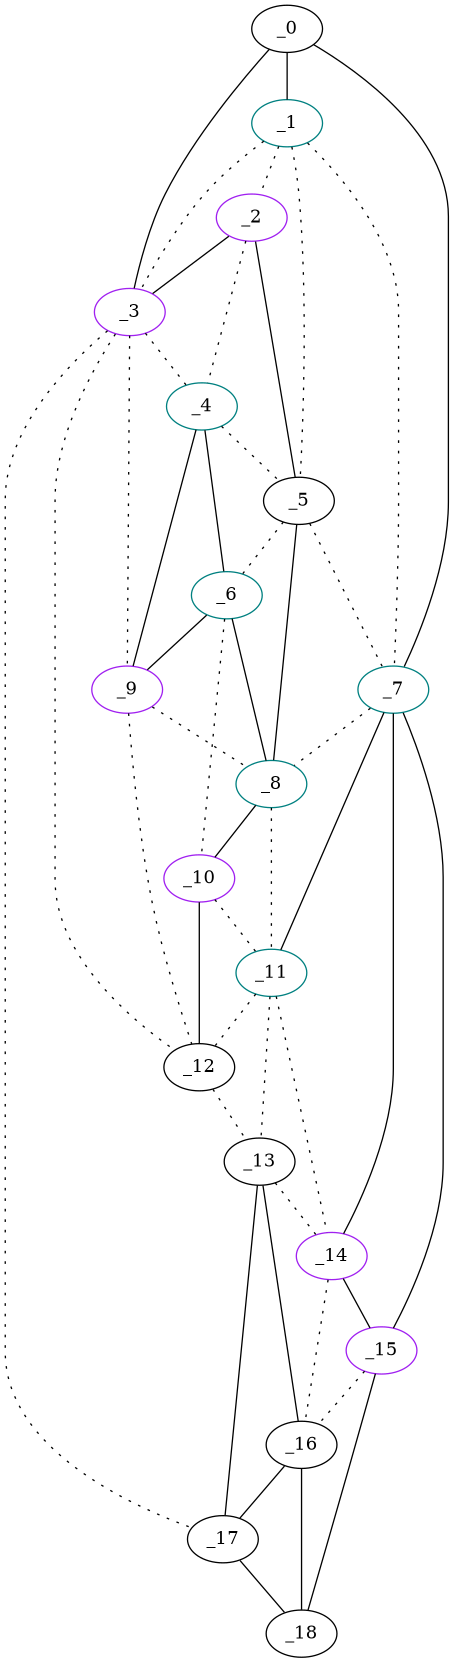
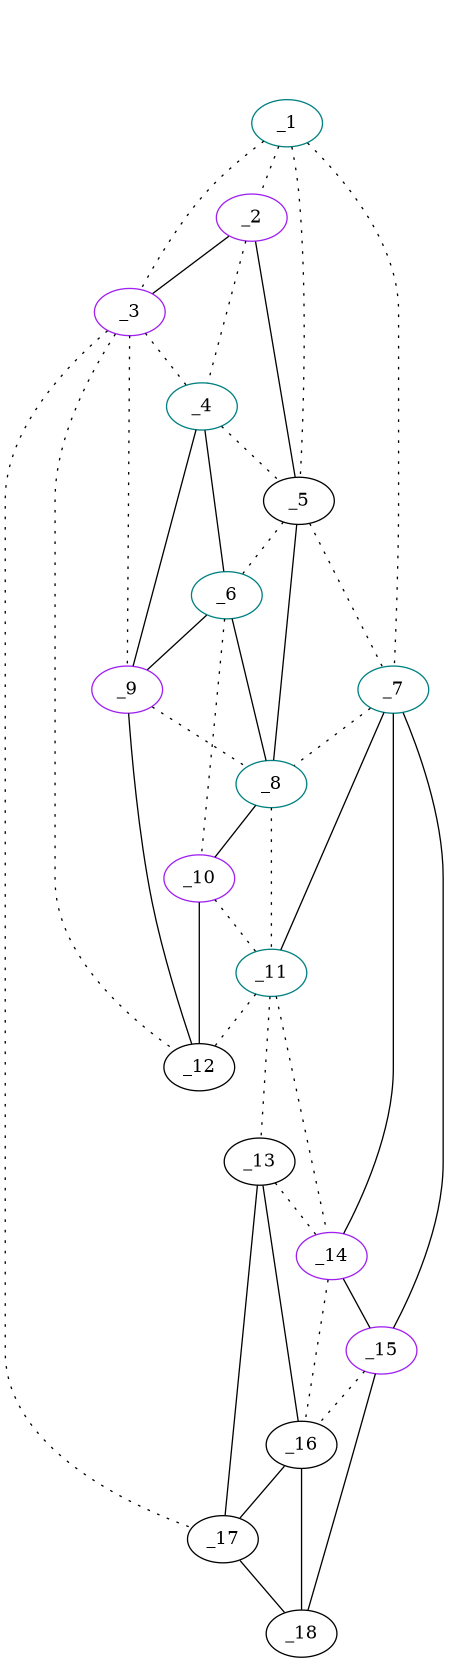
node "_0": removed
edge "_9" -- "_12": style dotted -> solid
edge "_12" -- "_13": removed
